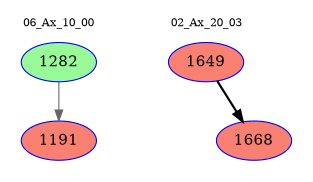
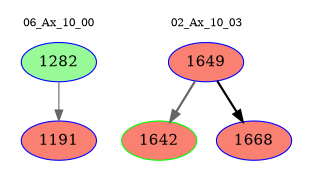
cluster "02_Ax_20_03": label "02_Ax_20_03" -> "02_Ax_10_03"
node "1642": added
